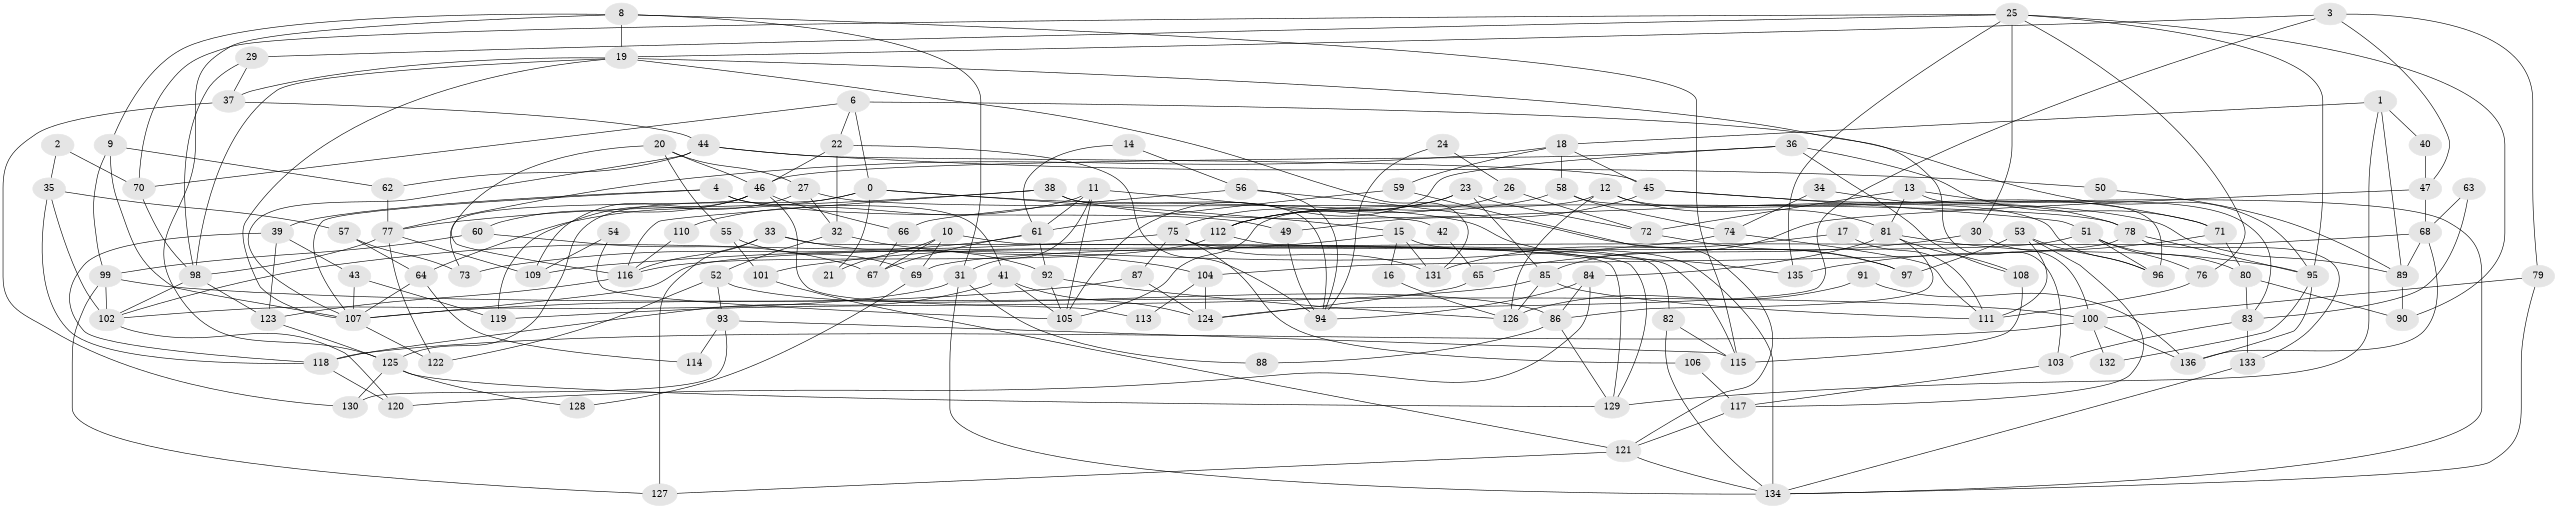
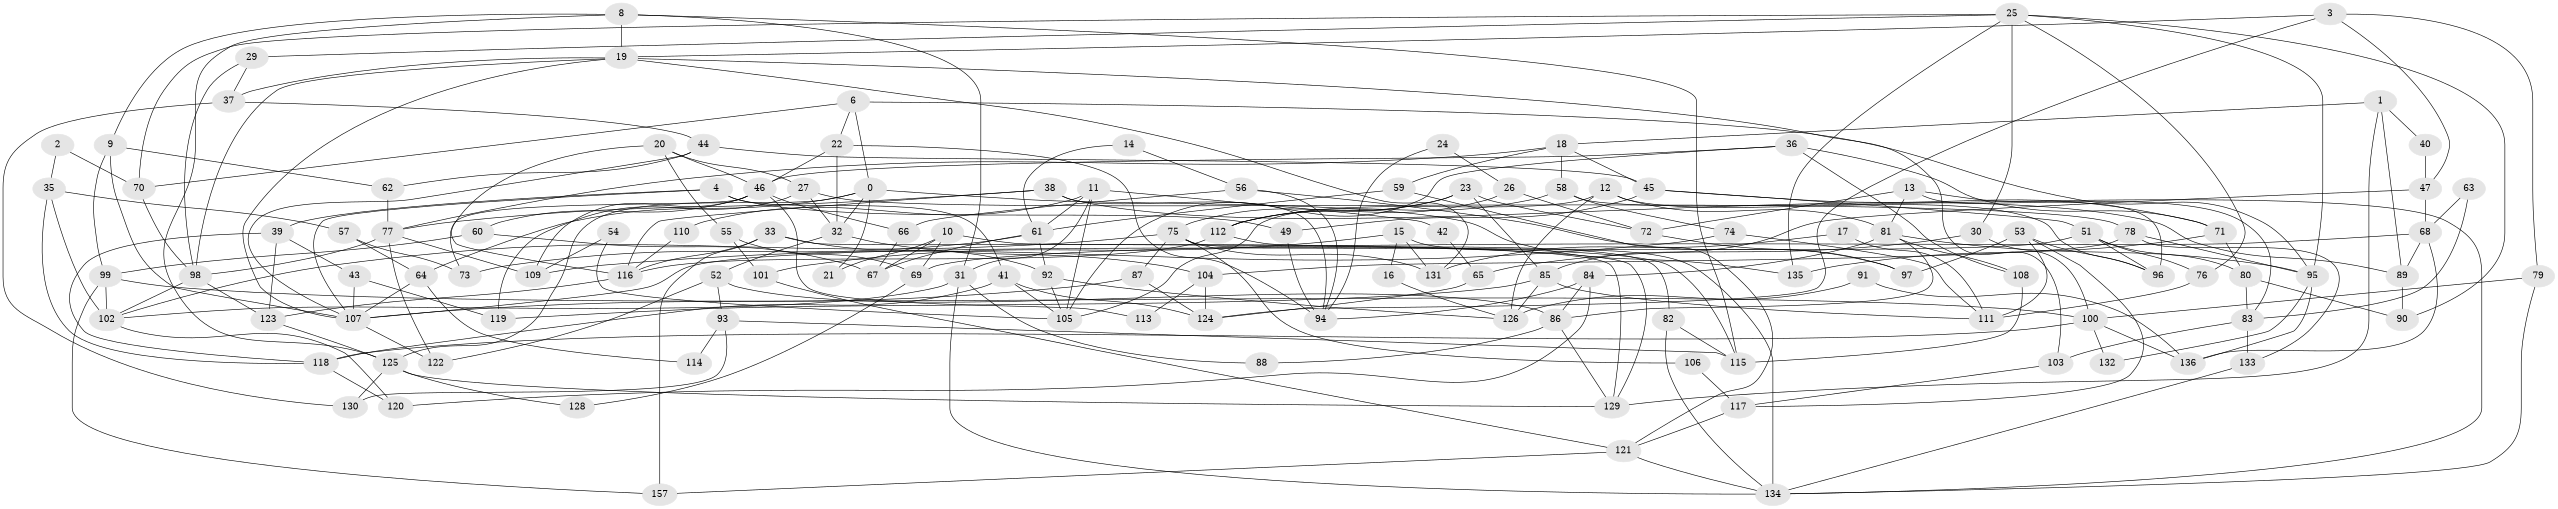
node "34": removed
node "50": removed
edge "0" -- "15": now "0" -- "32"
node "127": label "127" -> "157"
